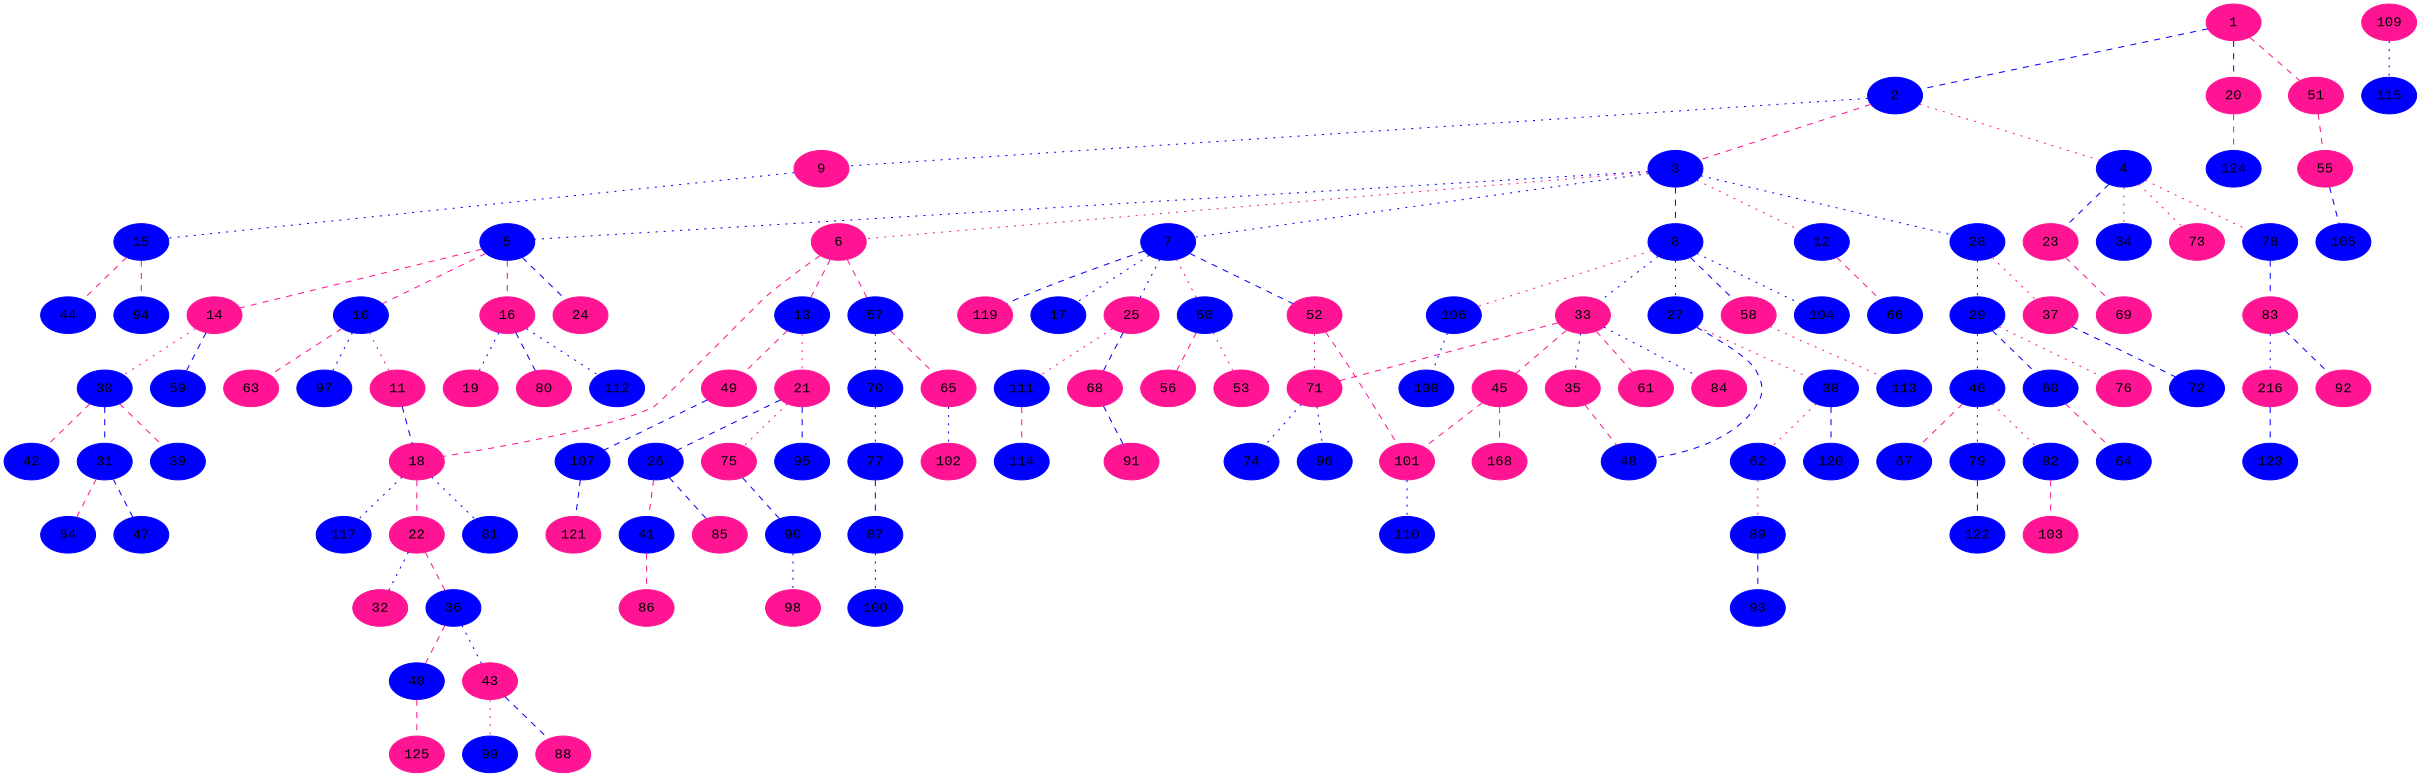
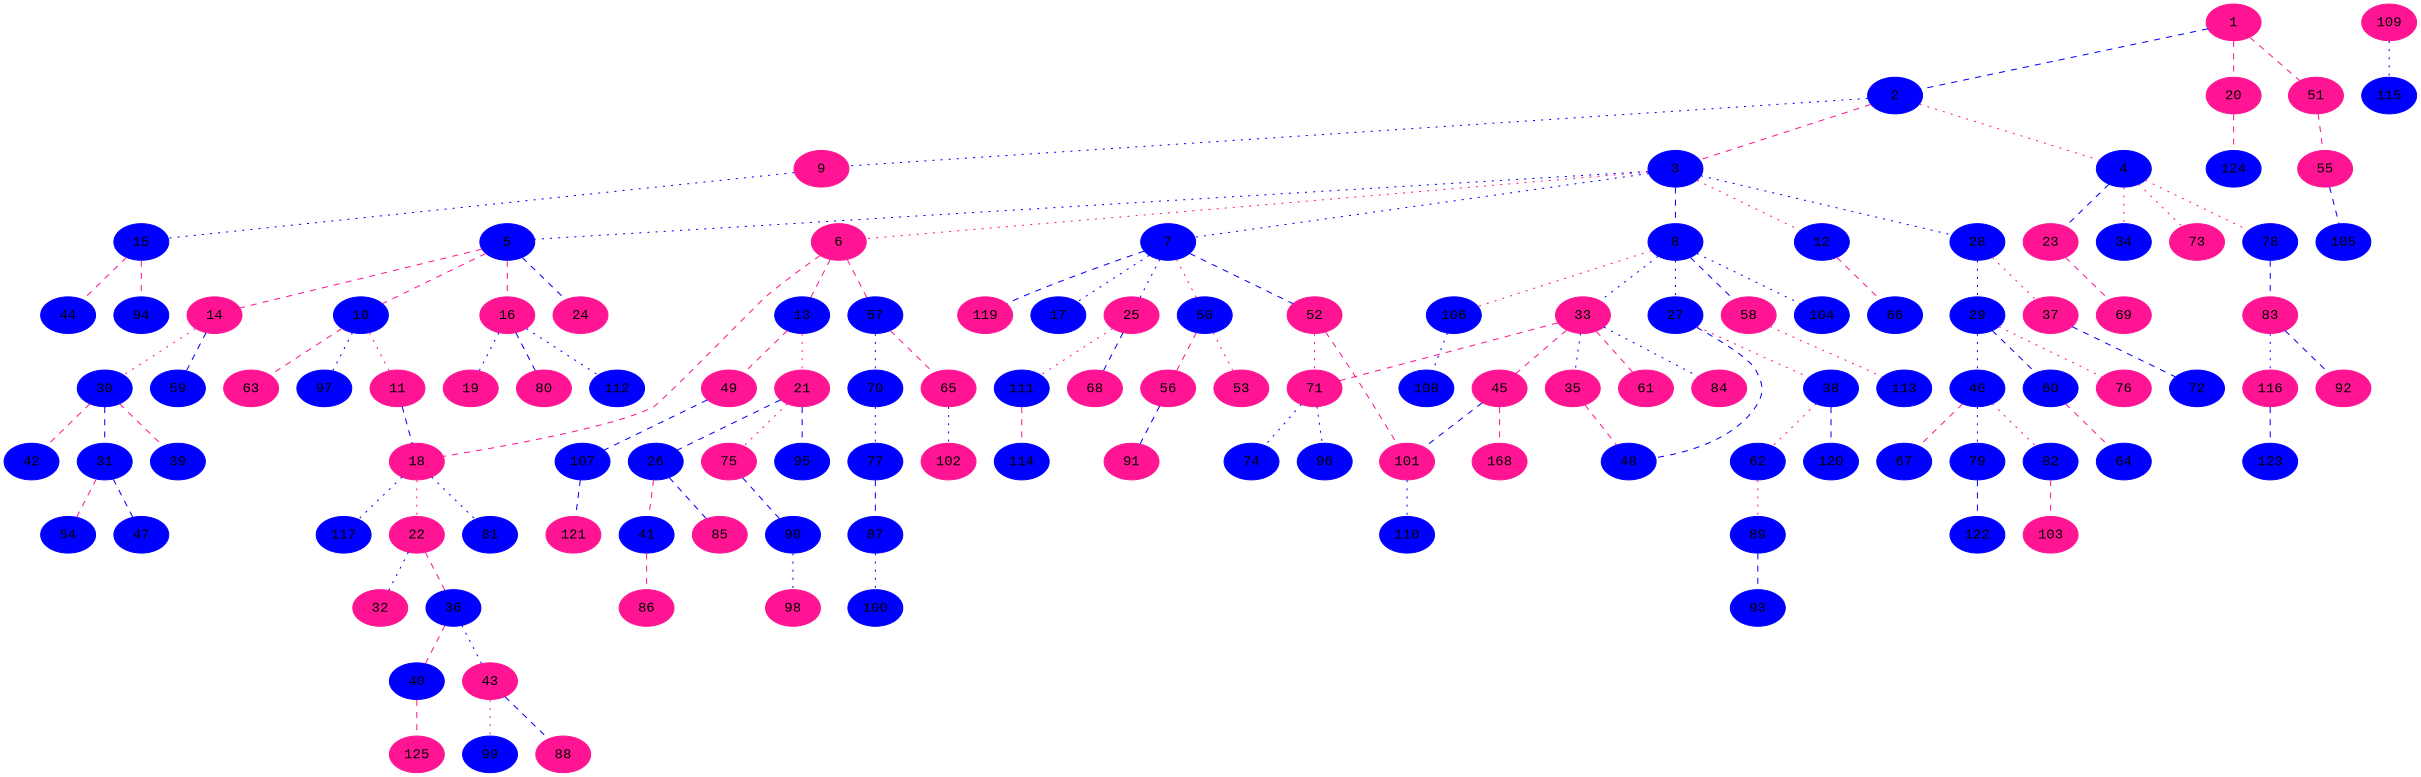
edge "1" -- "20": color blue -> deeppink
node "216": label "216" -> "116"
edge "68" -- "91": now "56" -- "91"
edge "45" -- "101": color deeppink -> blue
edge "18" -- "22": style dashed -> dotted
